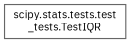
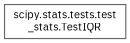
node "scipy.stats.tests.test _tests.TestIQR": label "scipy.stats.tests.test _tests.TestIQR" -> "scipy.stats.tests.test _stats.TestIQR"
